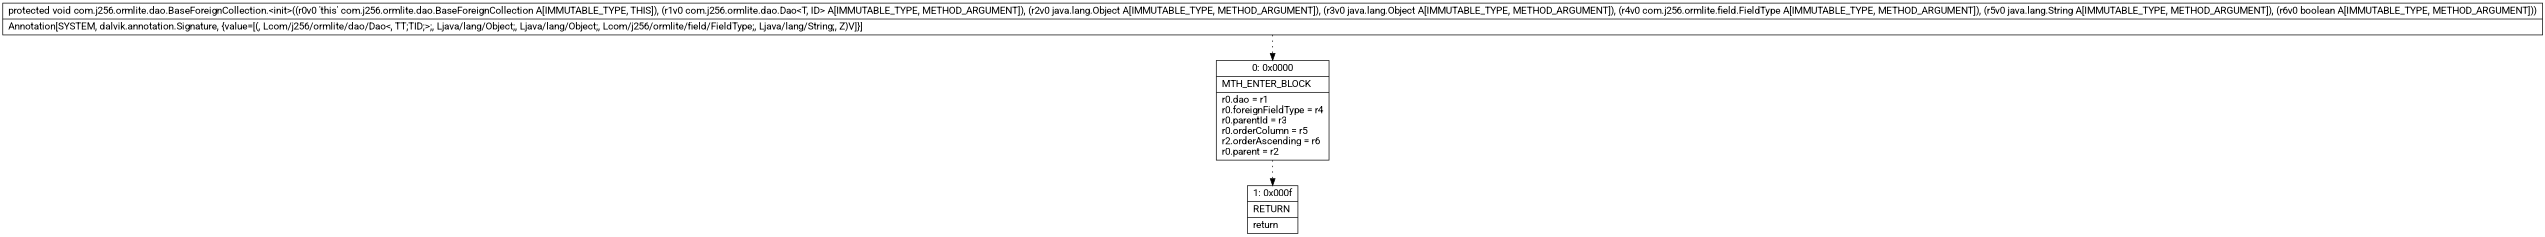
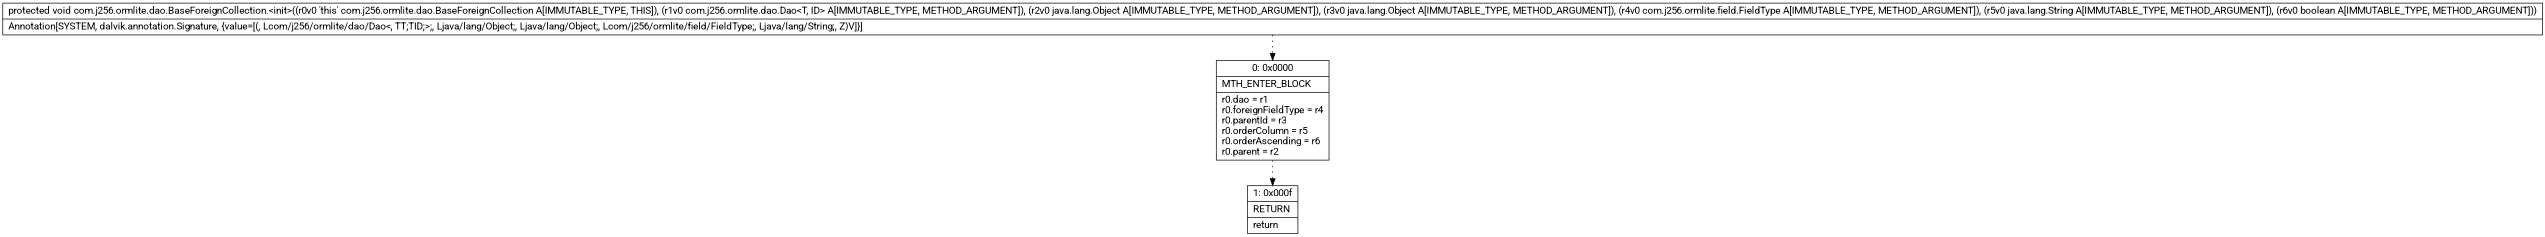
node "0: 0x0000": text "r2.orderAscending = r6" -> "r0.orderAscending = r6"
